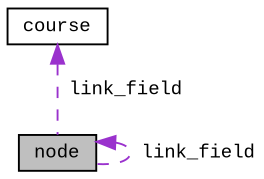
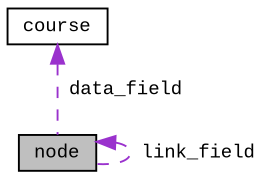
edge "node" -> "course": label " link_field" -> " data_field"
